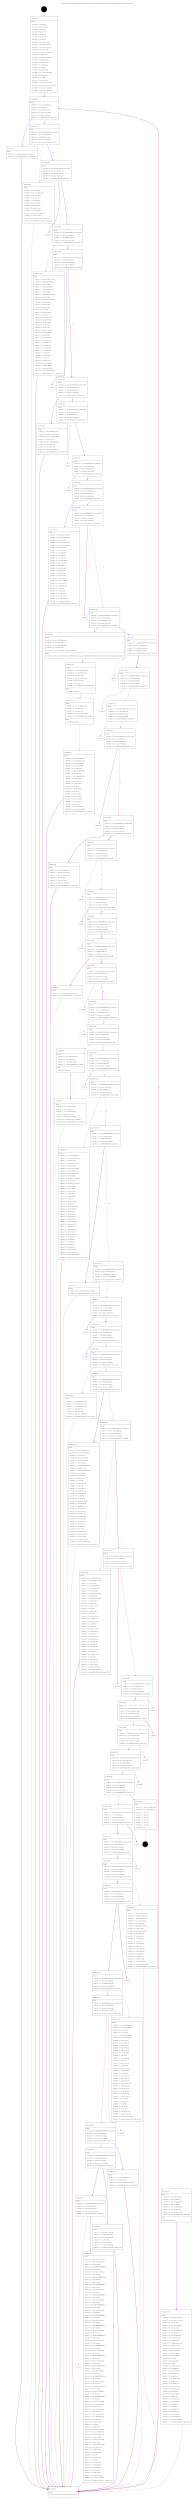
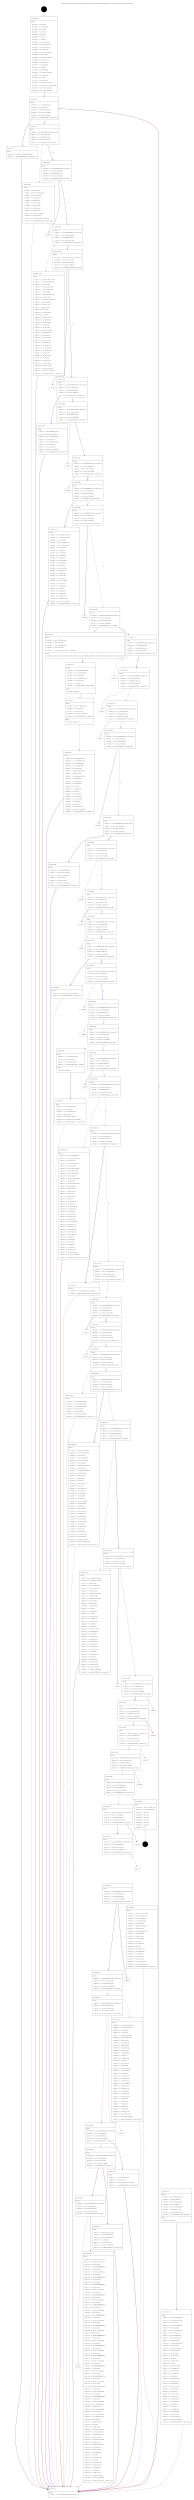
node "0x401cf8 [28]": removed
